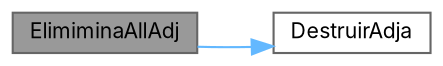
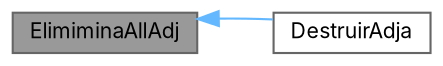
edge "ElimiminaAllAdj" -> "DestruirAdja": reversed
